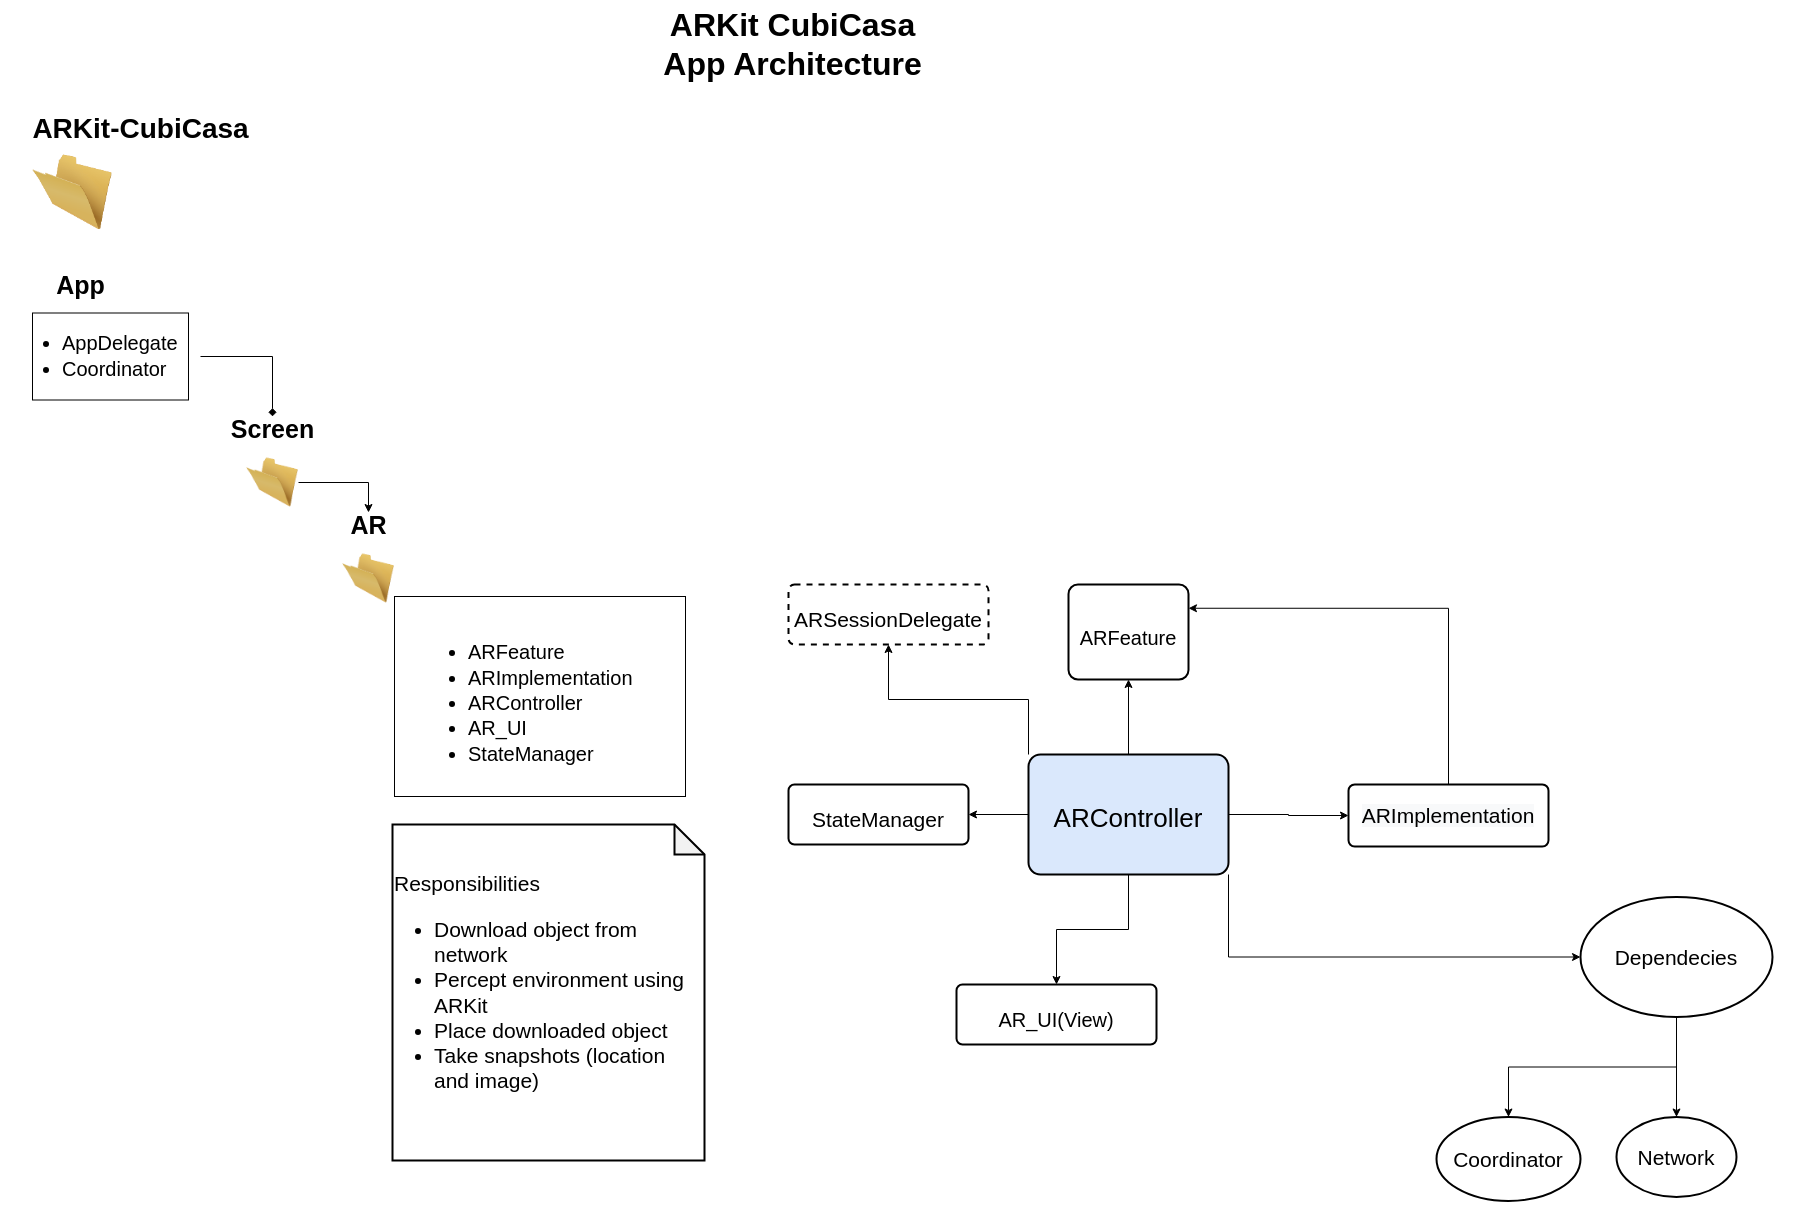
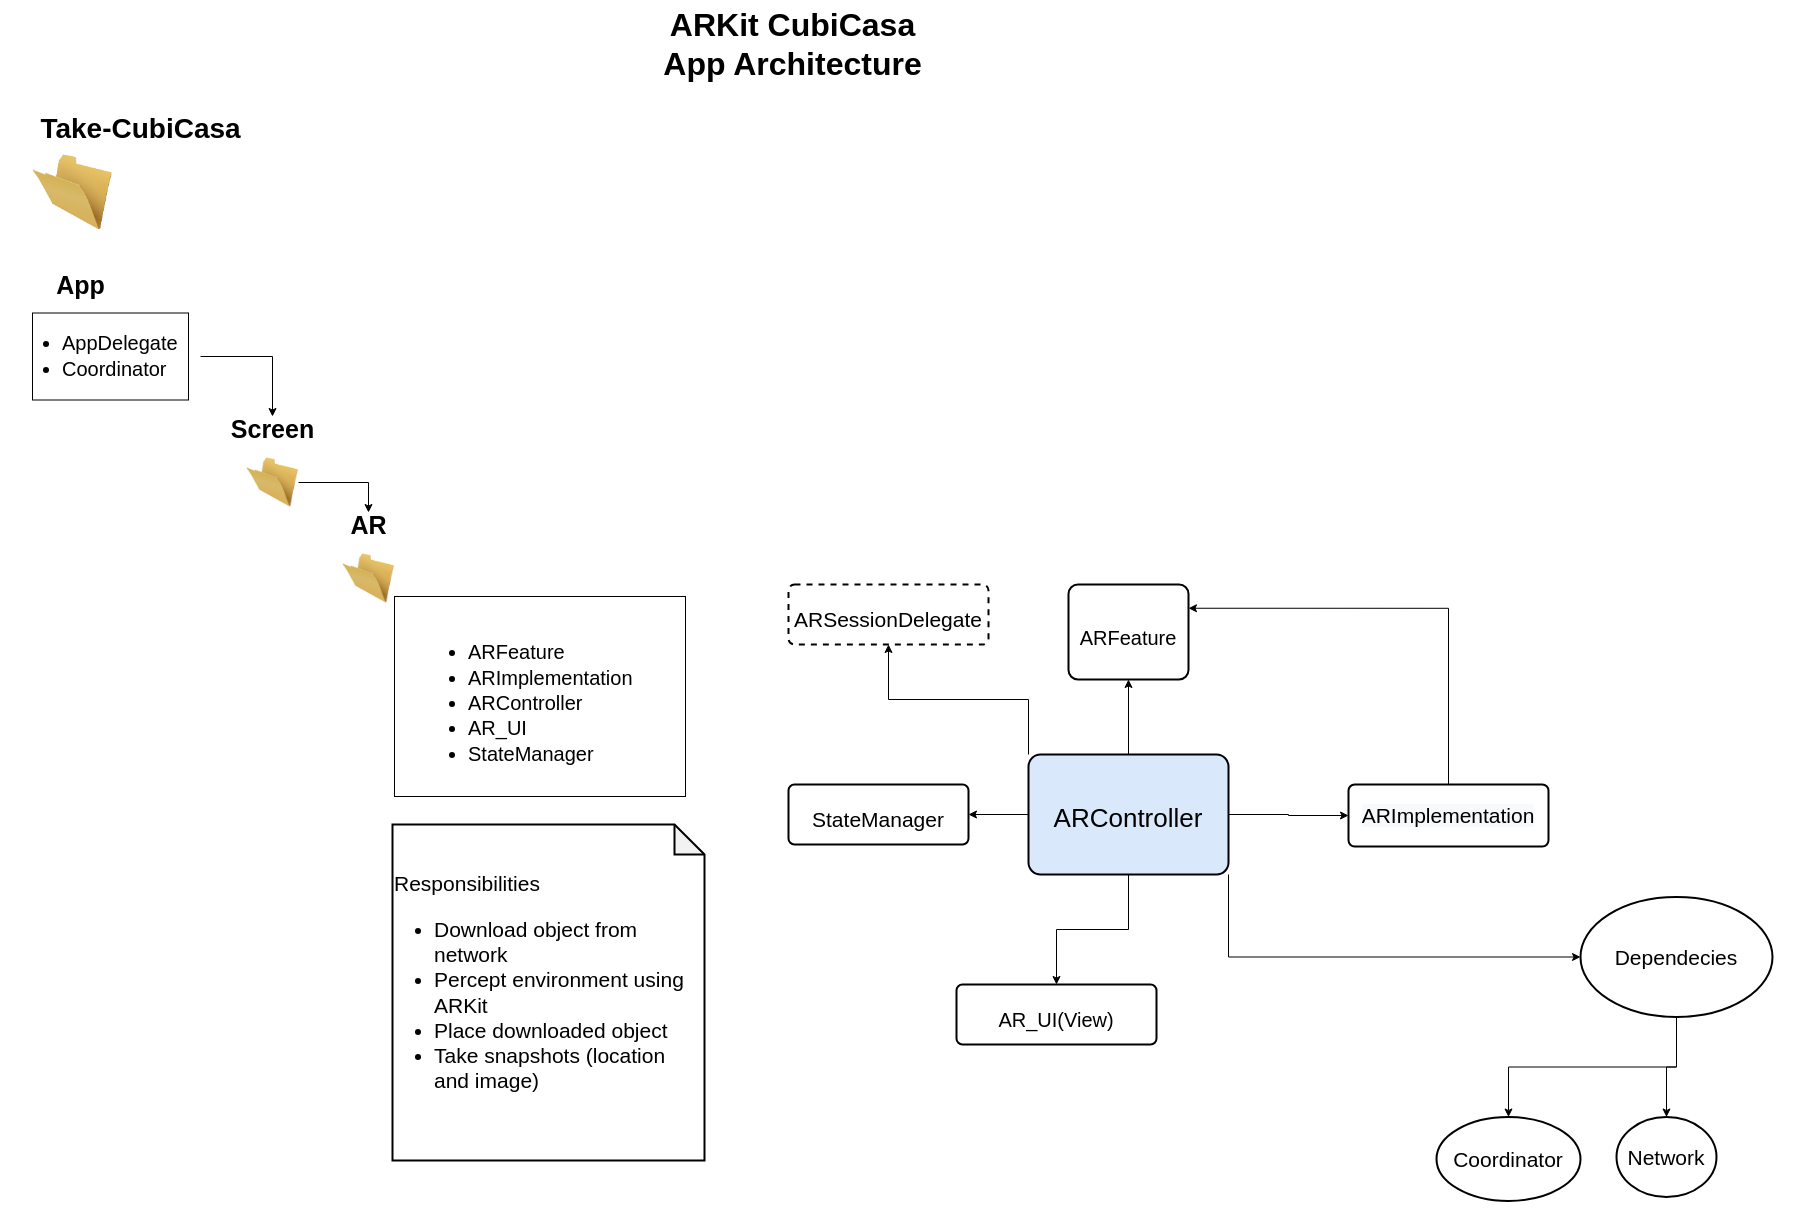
node "ARKit-CubiCasa": label "ARKit-CubiCasa" -> "Take-CubiCasa"
edge "AppDelegate Coordinator" -> "Screen": arrowhead diamond -> classic
node "Network": size 120x80 -> 100x80
